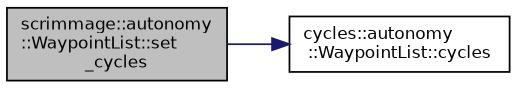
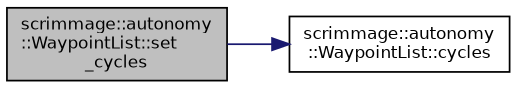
node "cycles::autonomy ::WaypointList::cycles": label "cycles::autonomy ::WaypointList::cycles" -> "scrimmage::autonomy ::WaypointList::cycles"
